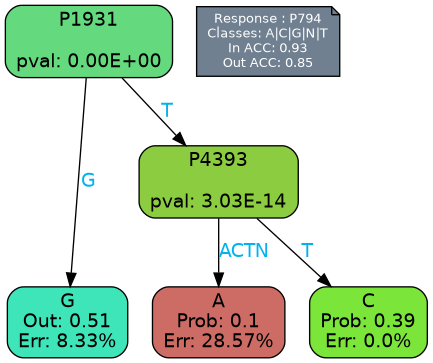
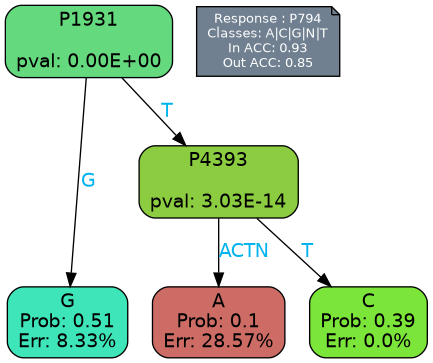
node "G Out: 0.51 Err: 8.33%": label "G Out: 0.51 Err: 8.33%" -> "G Prob: 0.51 Err: 8.33%"
